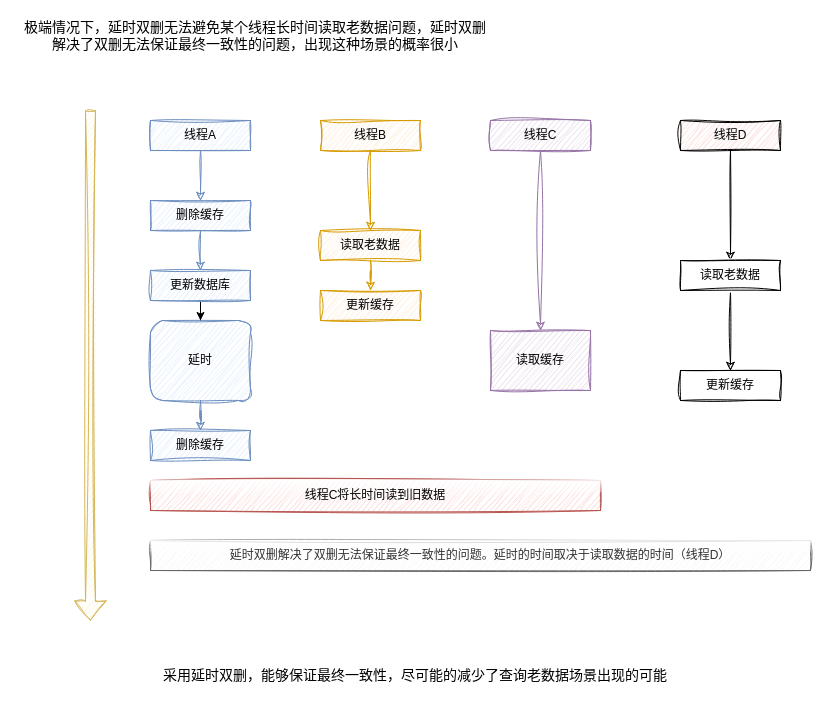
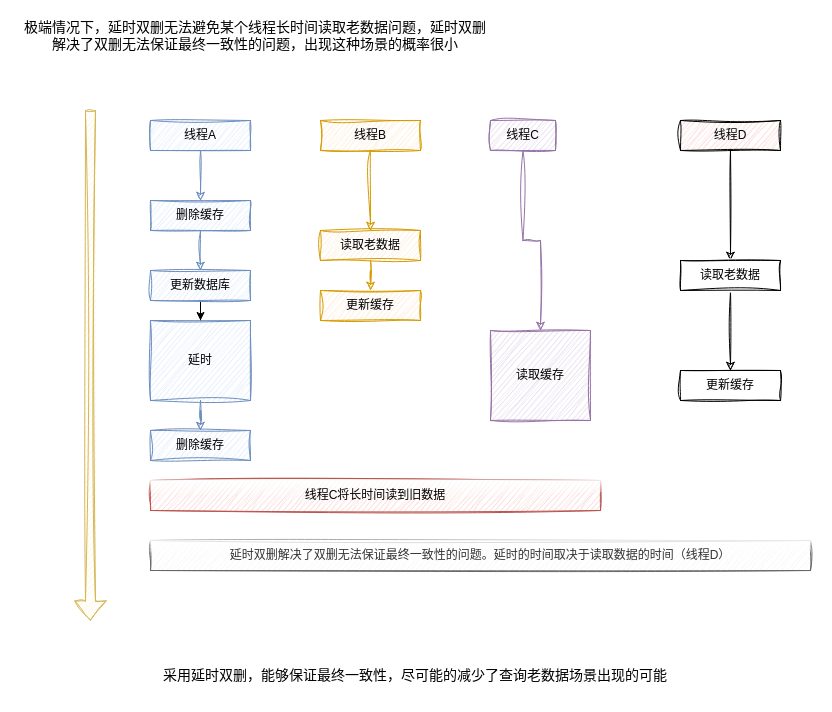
node "线程C": size 100x30 -> 65x30
node "延时": shape rounded rectangle -> rectangle
node "读取缓存": size 100x60 -> 100x90
